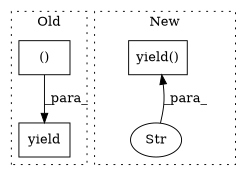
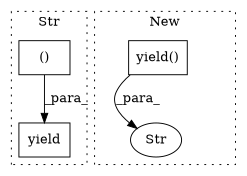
cluster "Old": label "Old" -> "Str"
edge "Str" -> "yield()": reversed
